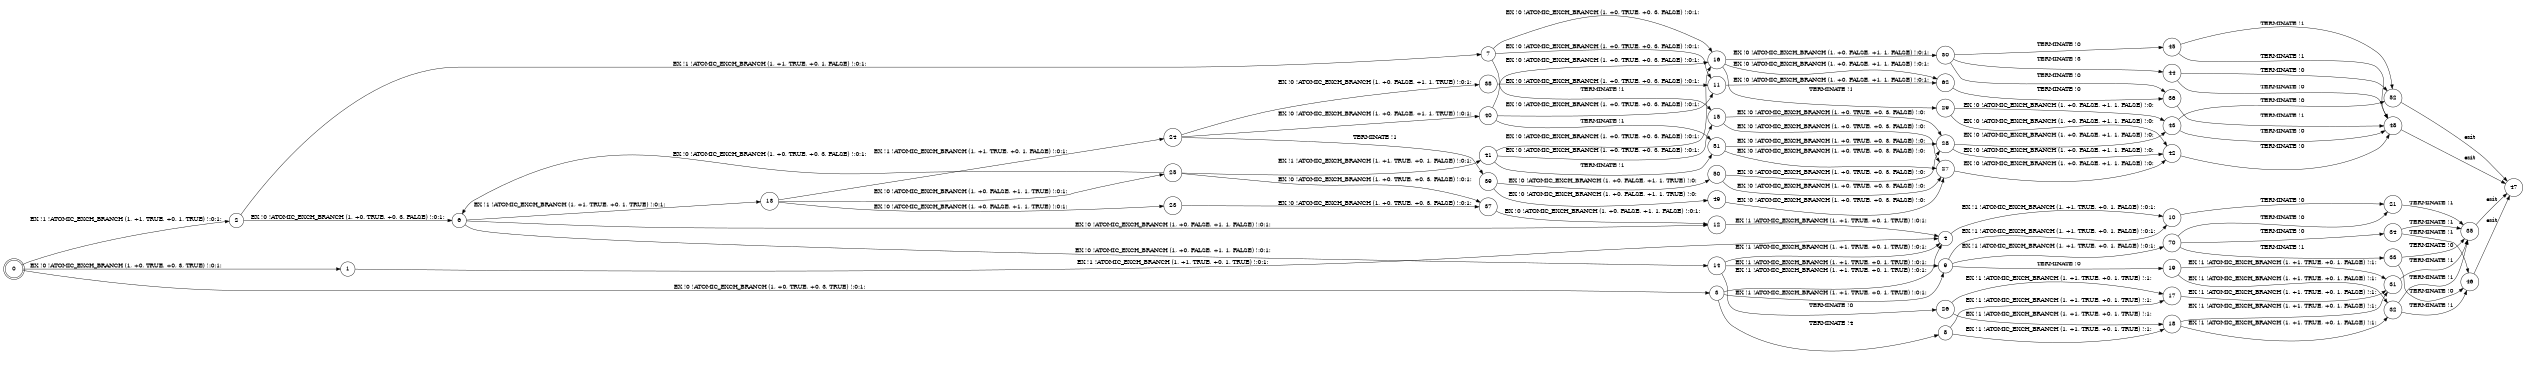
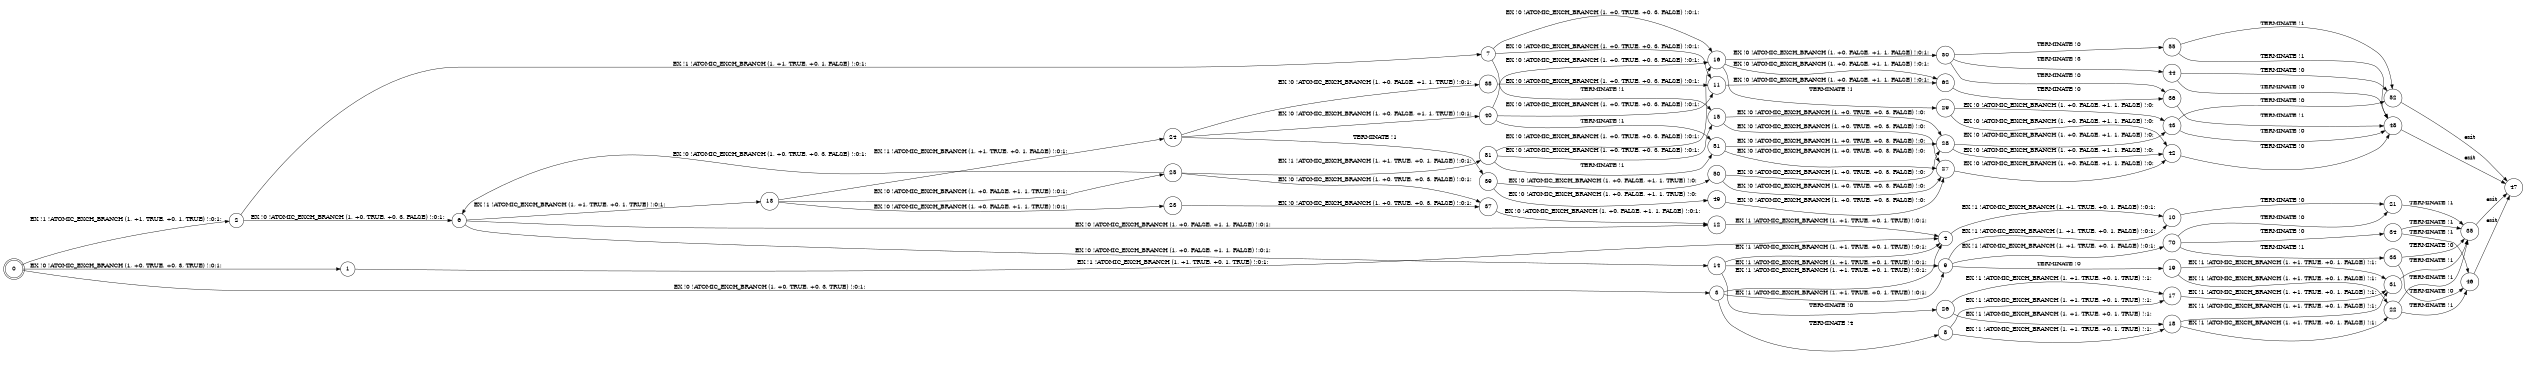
node "45": label "45" -> "55"
node "41": label "41" -> "81"
node "32": label "32" -> "22"
